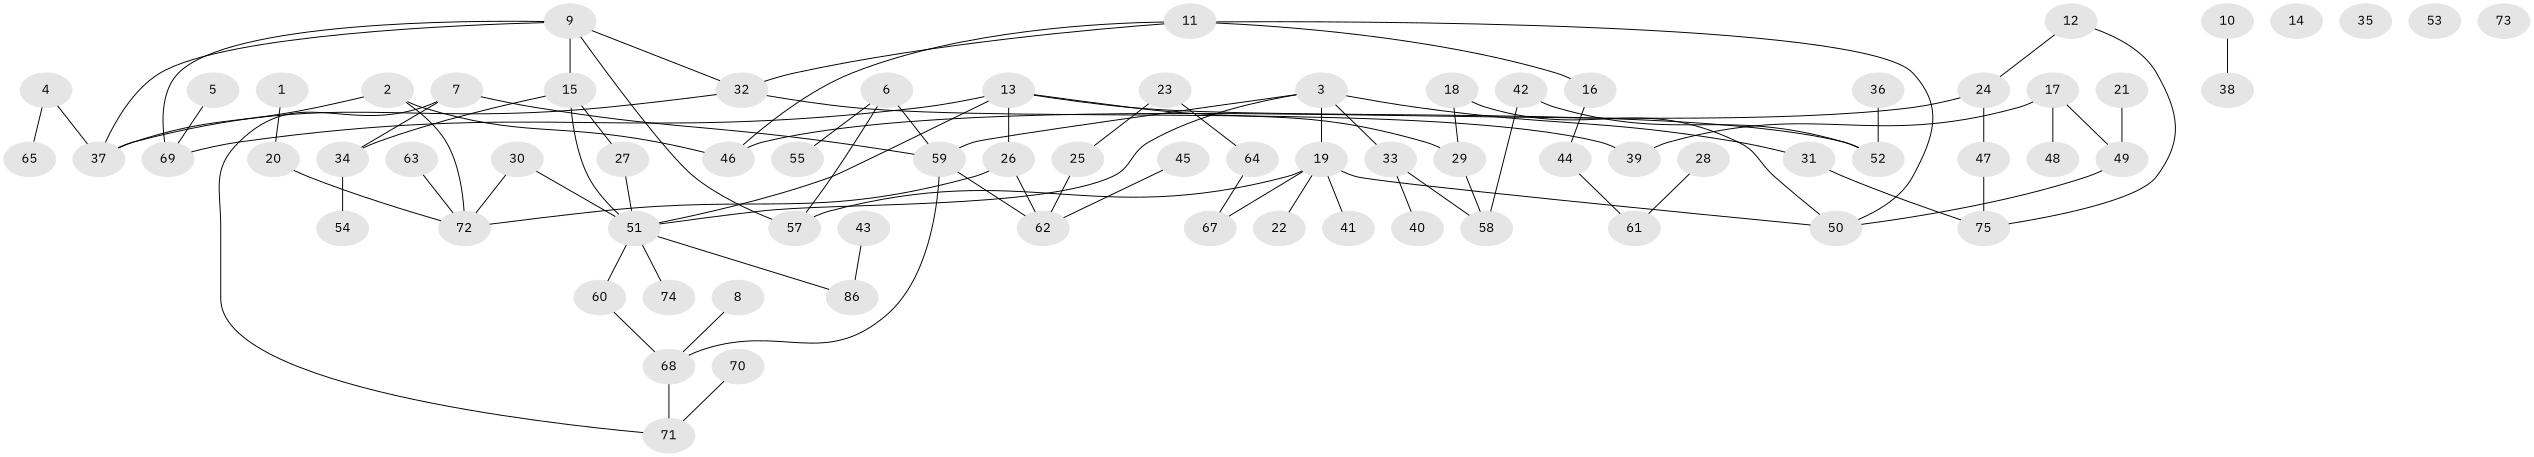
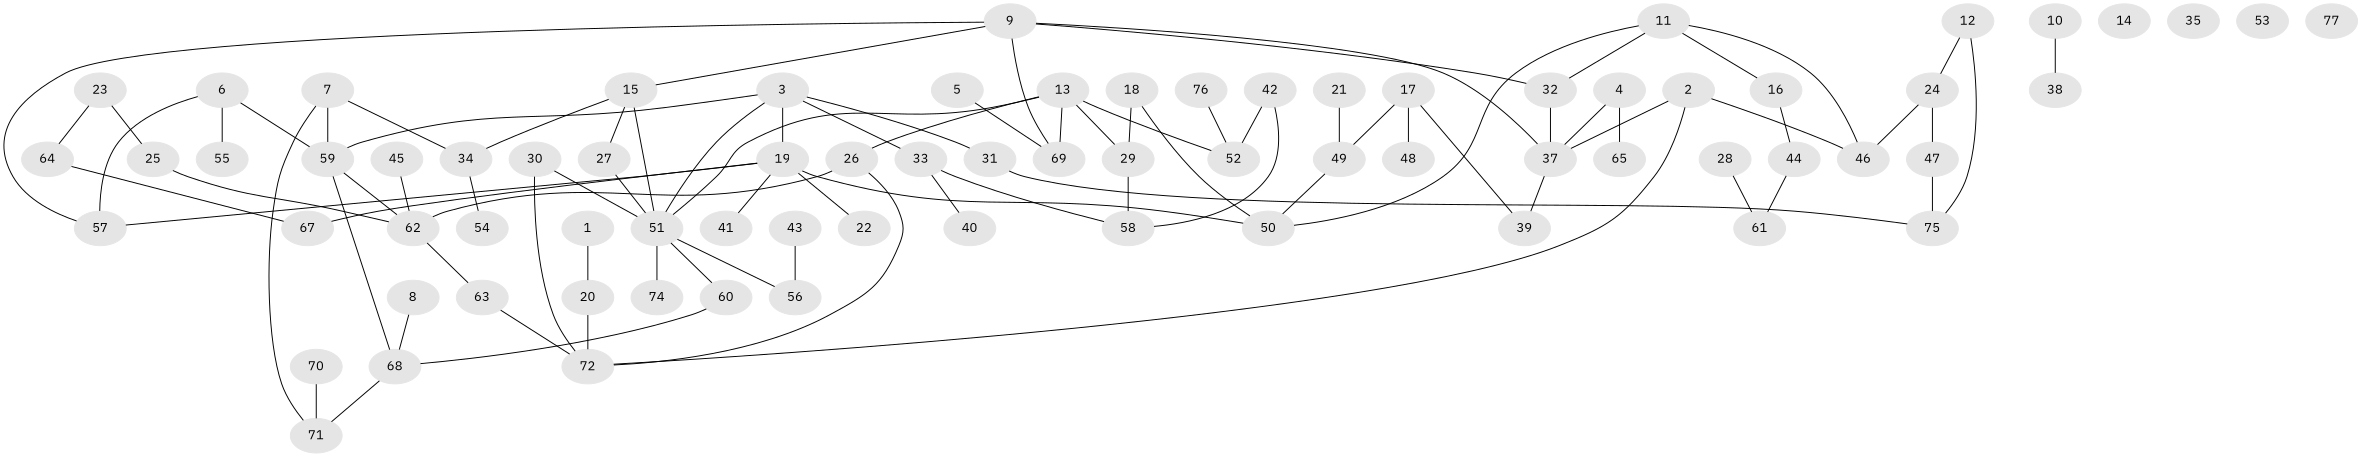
node "73": label "73" -> "77"
node "36": label "36" -> "76"
edge "32" -- "39": now "37" -- "39"
edge "62" -- "63": added
node "86": label "86" -> "56"
